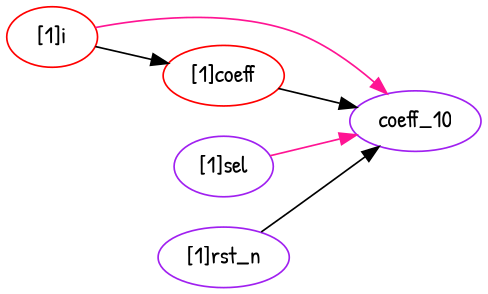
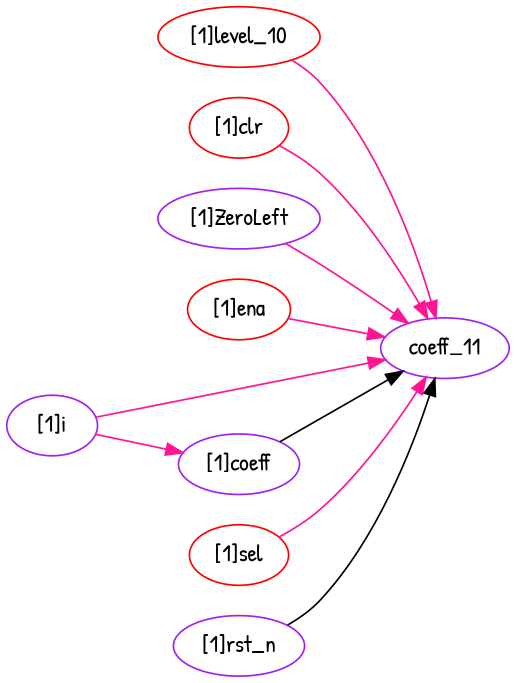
node "[1]i": color red -> purple
node "[1]level_10": added
edge "[1]i" -> "[1]coeff": color black -> deeppink
node "[1]coeff": color red -> purple
node "coeff_10": label "coeff_10" -> "coeff_11"
node "[1]clr": added
node "[1]sel": color purple -> red
node "[1]ZeroLeft": added
node "[1]ena": added
